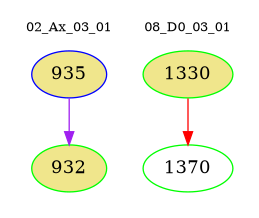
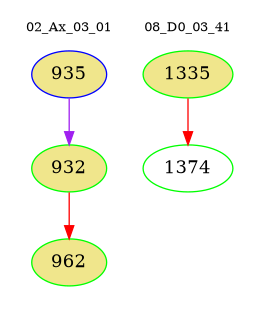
cluster "08_D0_03_01": label "08_D0_03_01" -> "08_D0_03_41"
node "1330": label "1330" -> "1335"
node "1370": label "1370" -> "1374"
node "962": added
